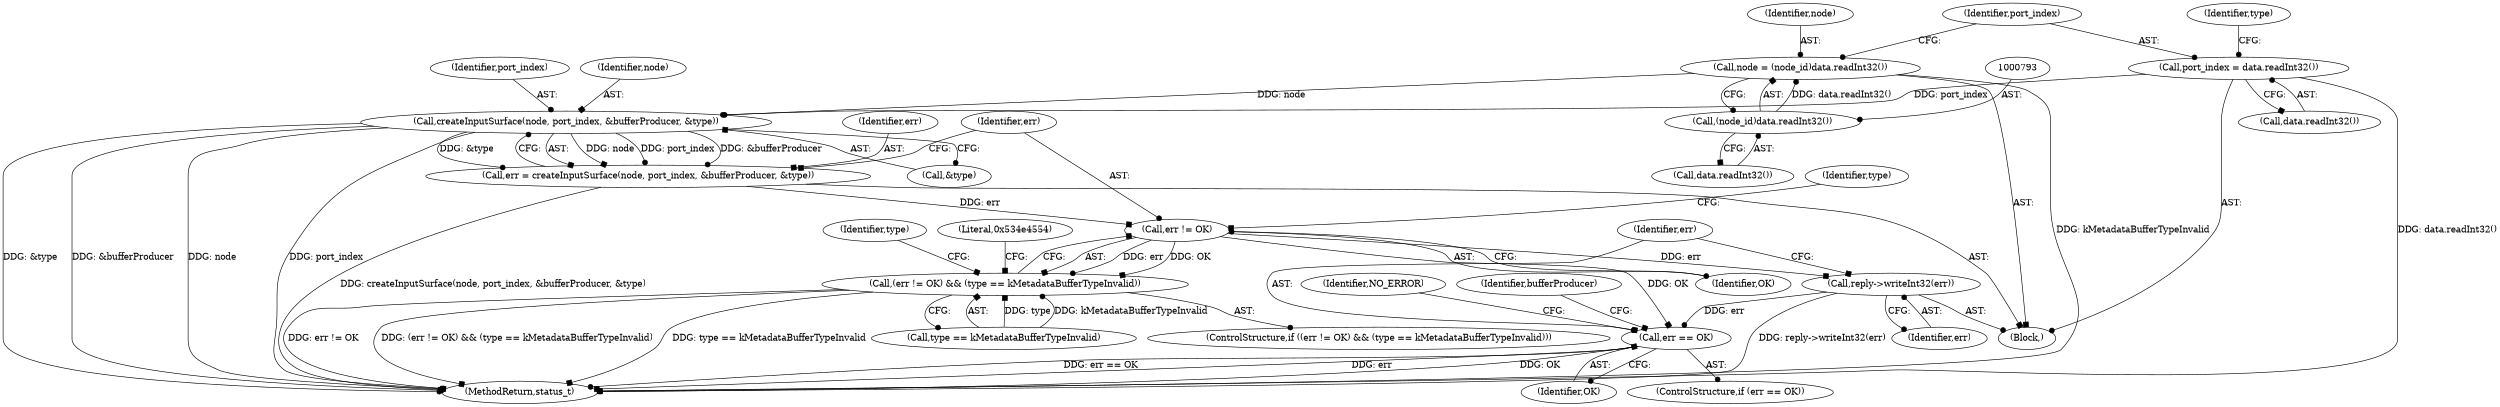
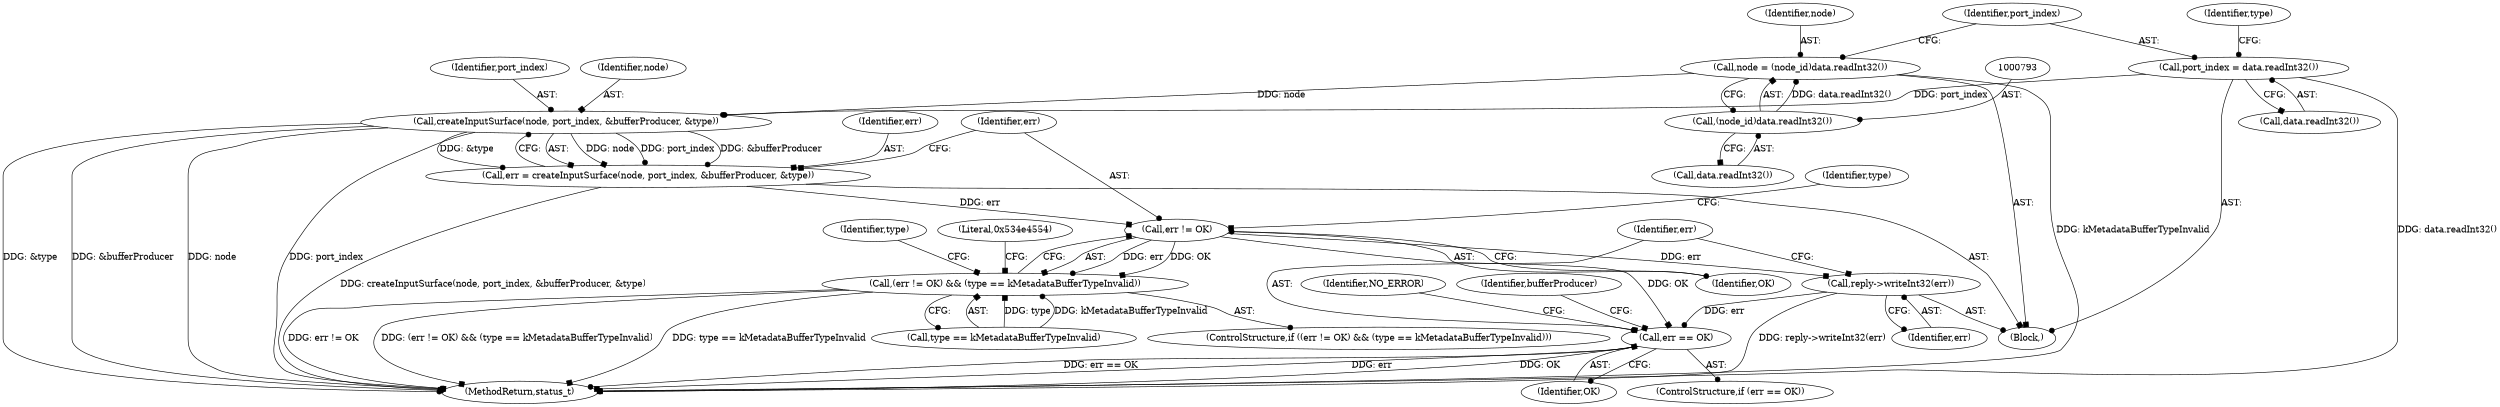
node "(Call,&type)": removed
